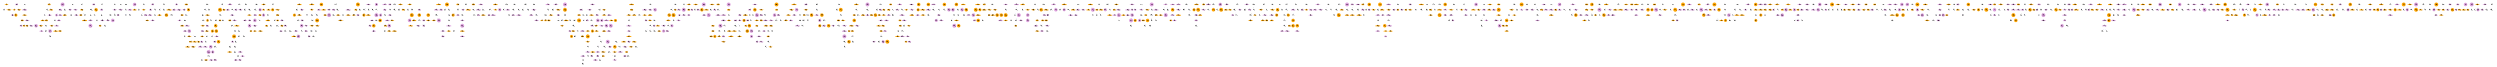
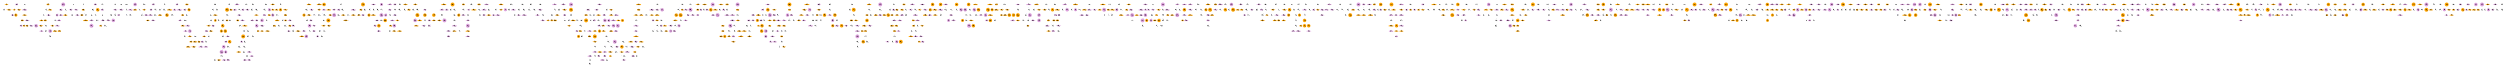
node "5351-": removed
node "4081-": added
node "11386+": fillcolor white -> orange
